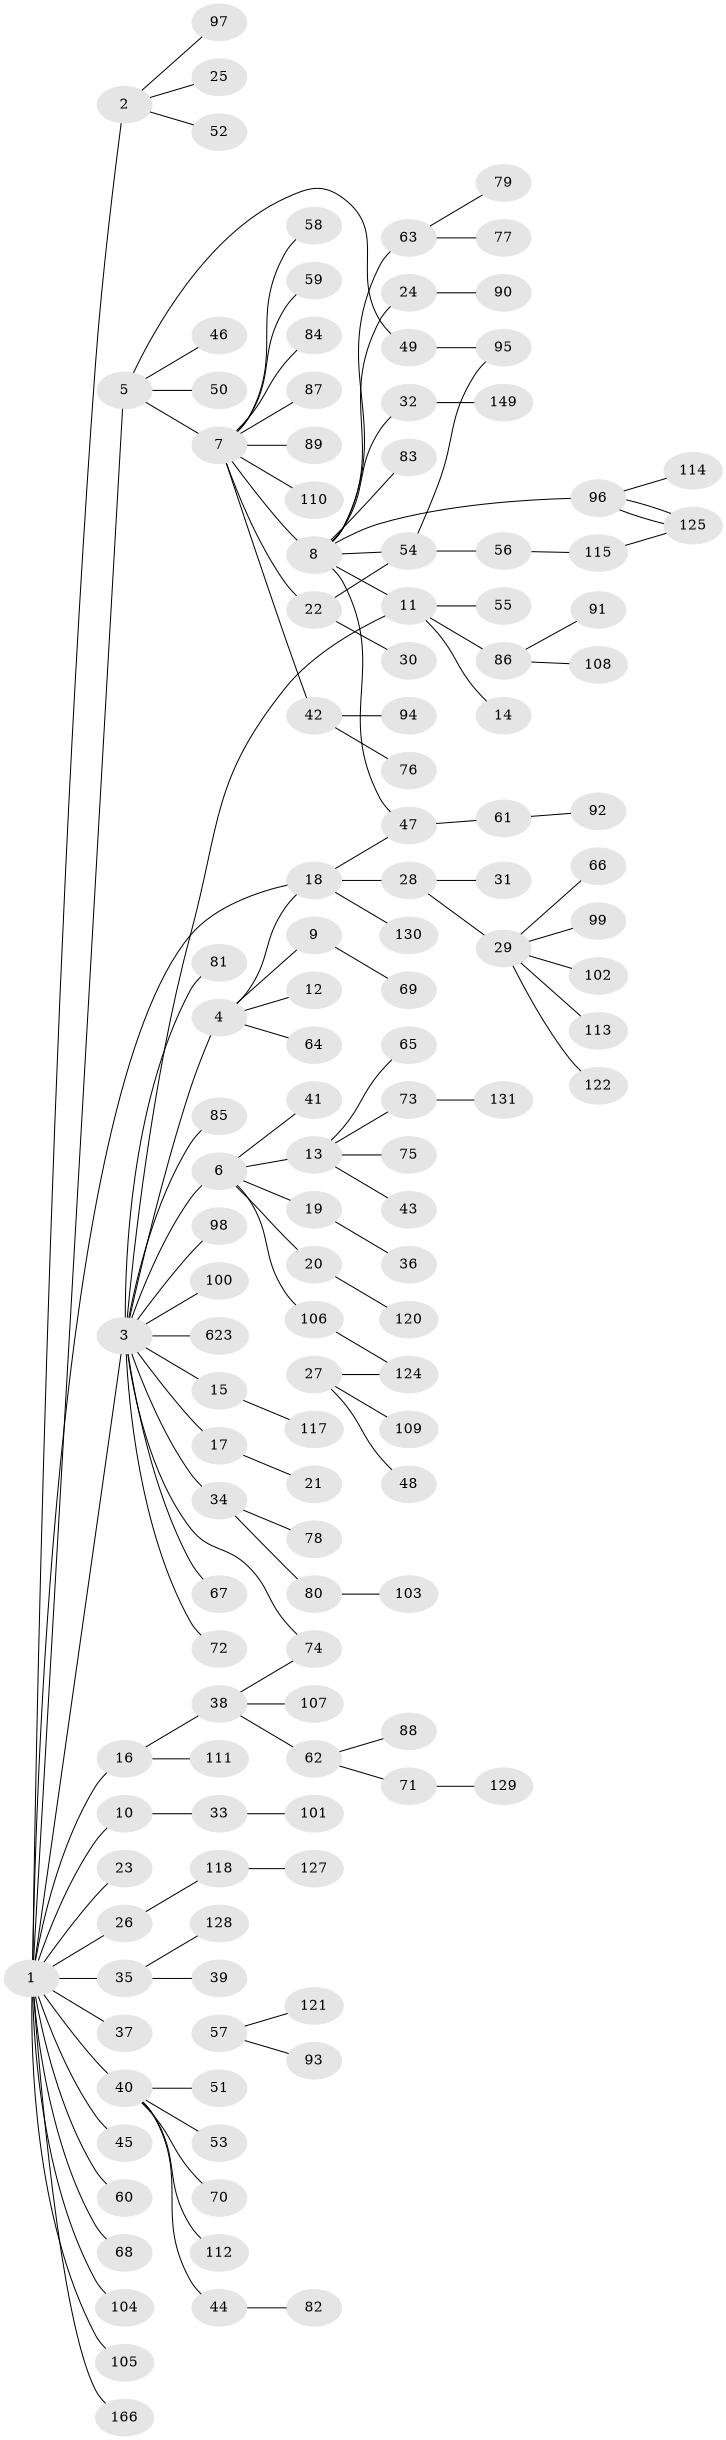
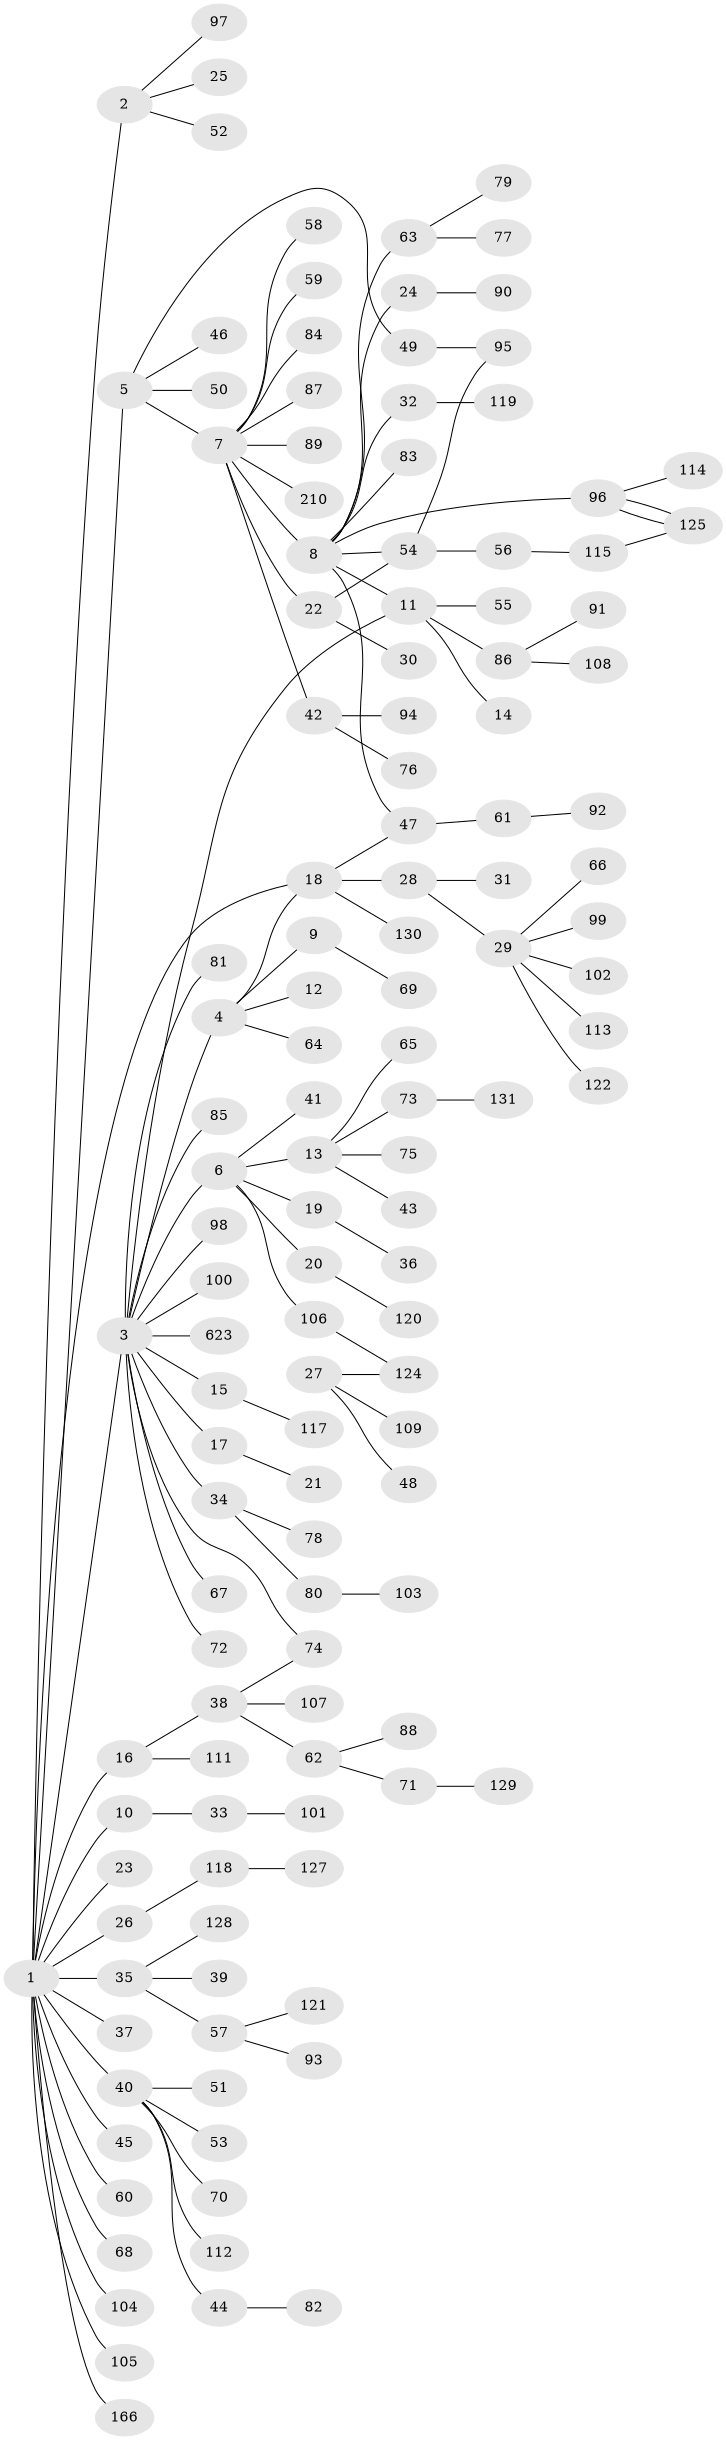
node "149": label "149" -> "119"
node "110": label "110" -> "210"
edge "35" -- "57": added
